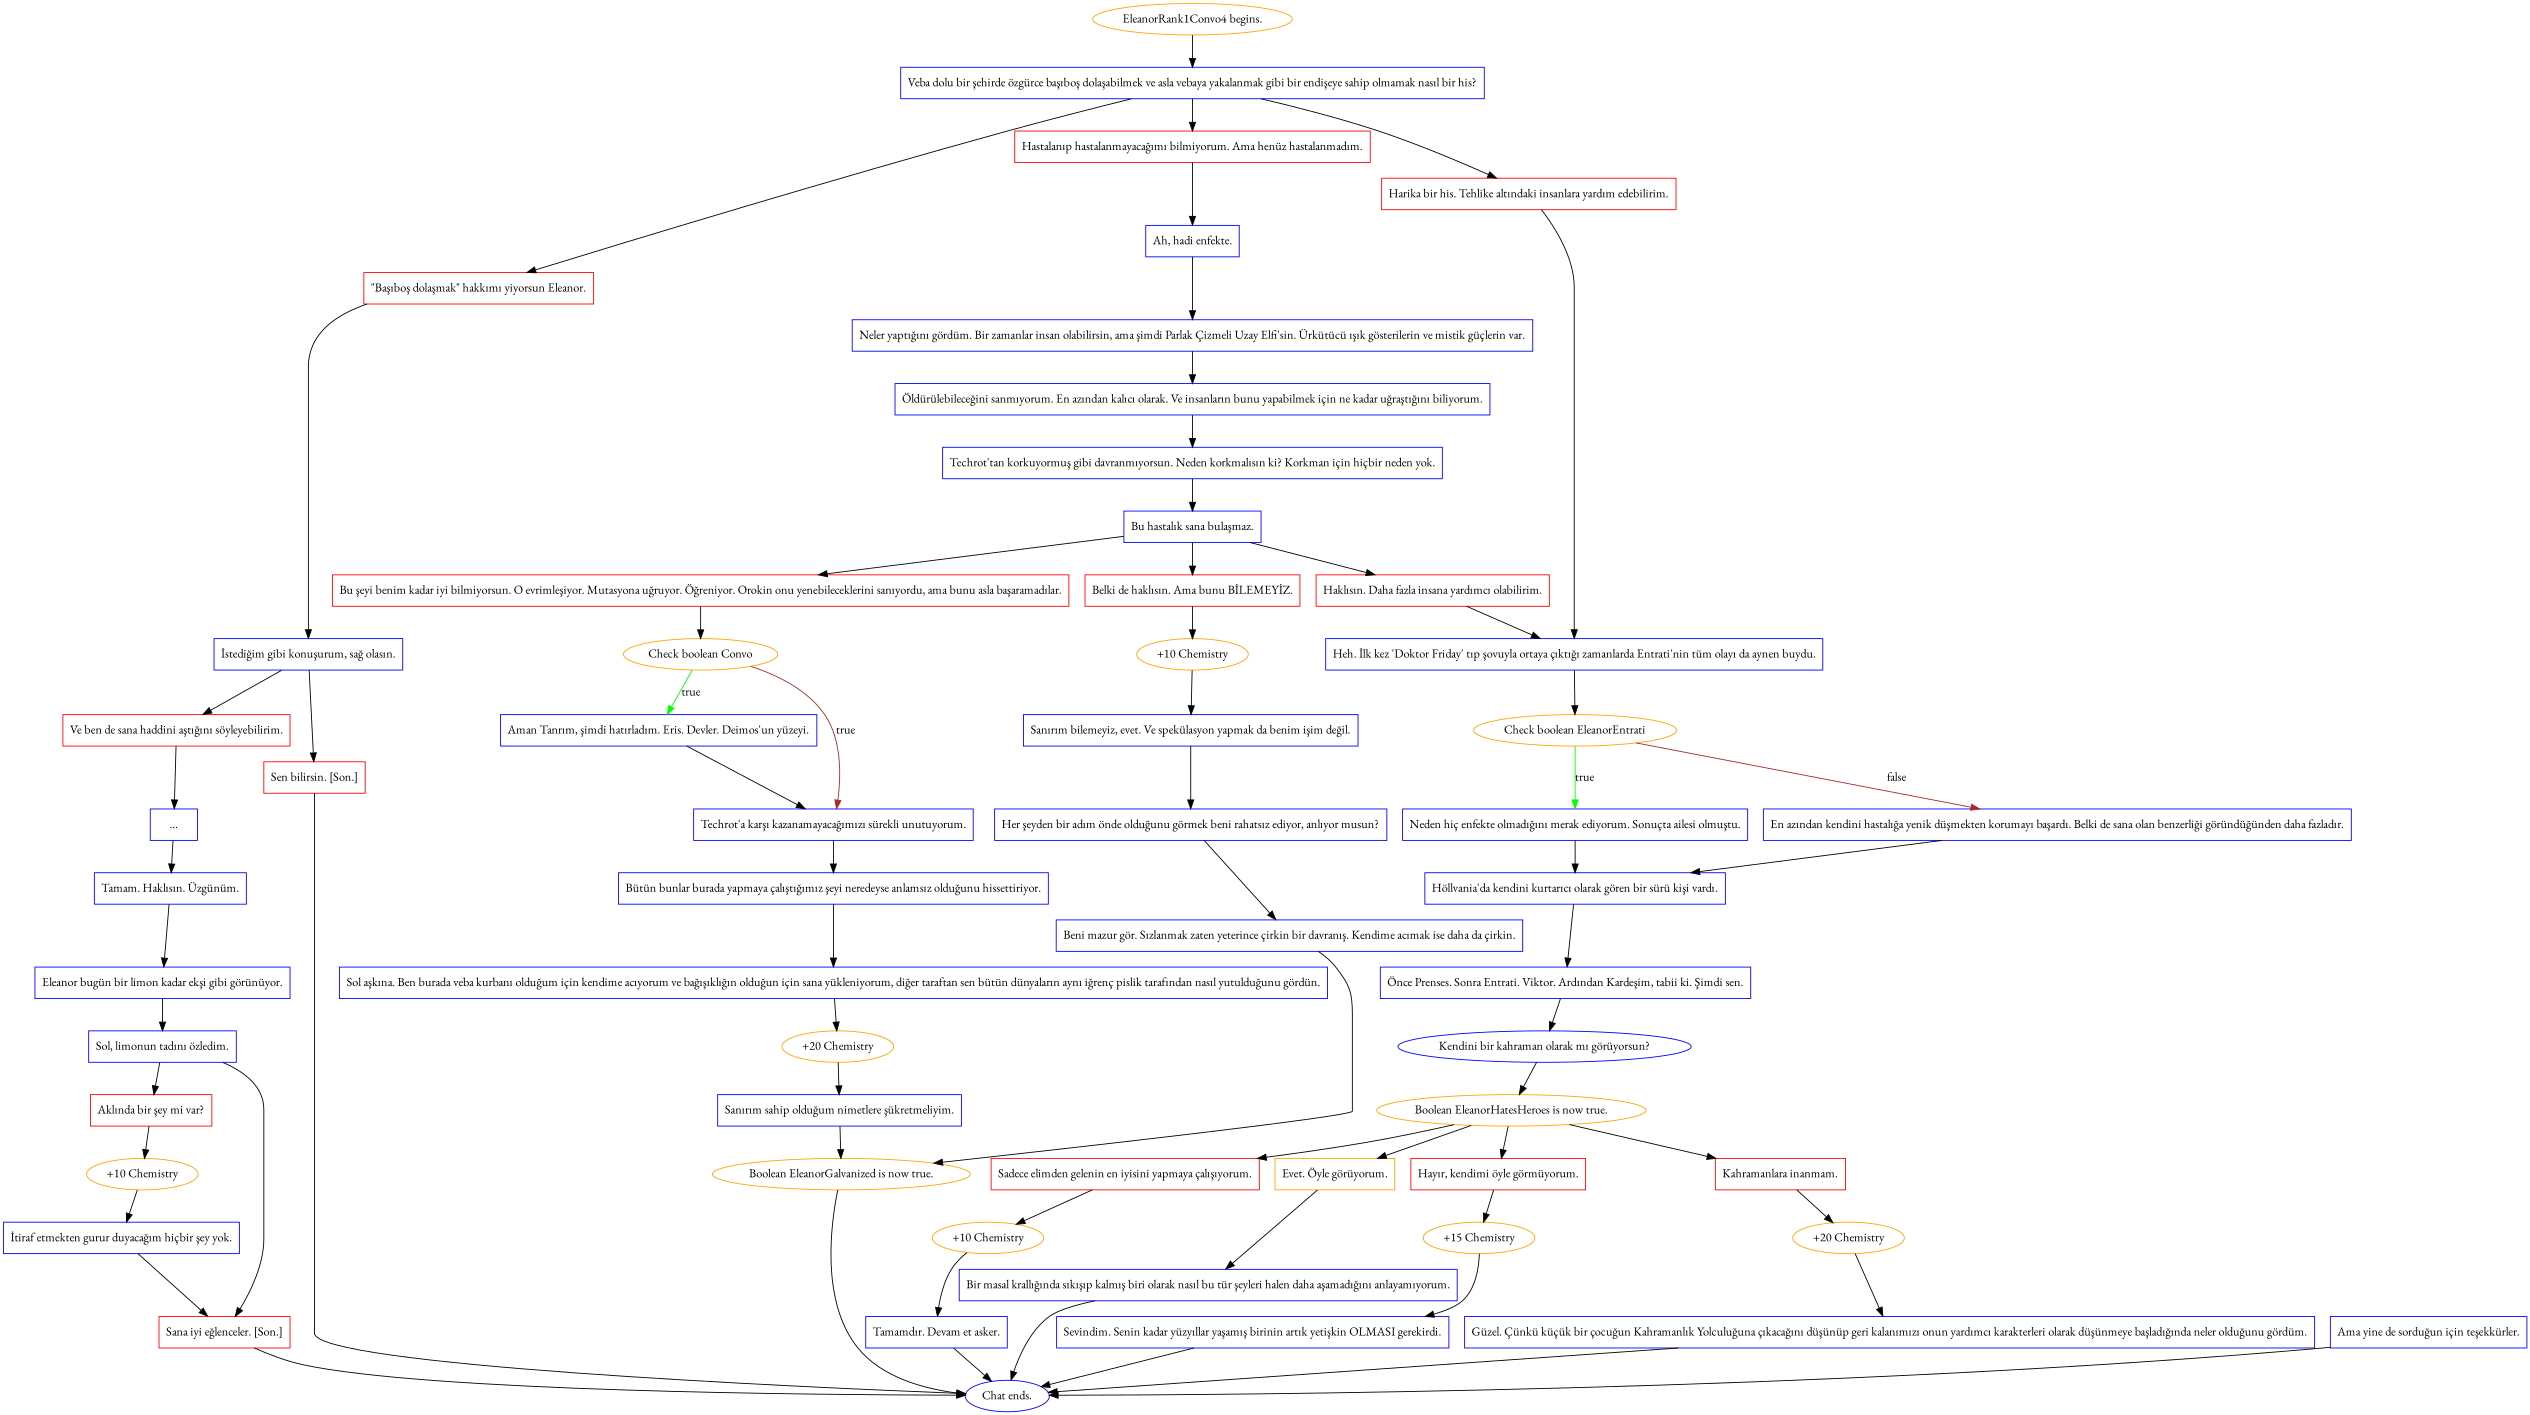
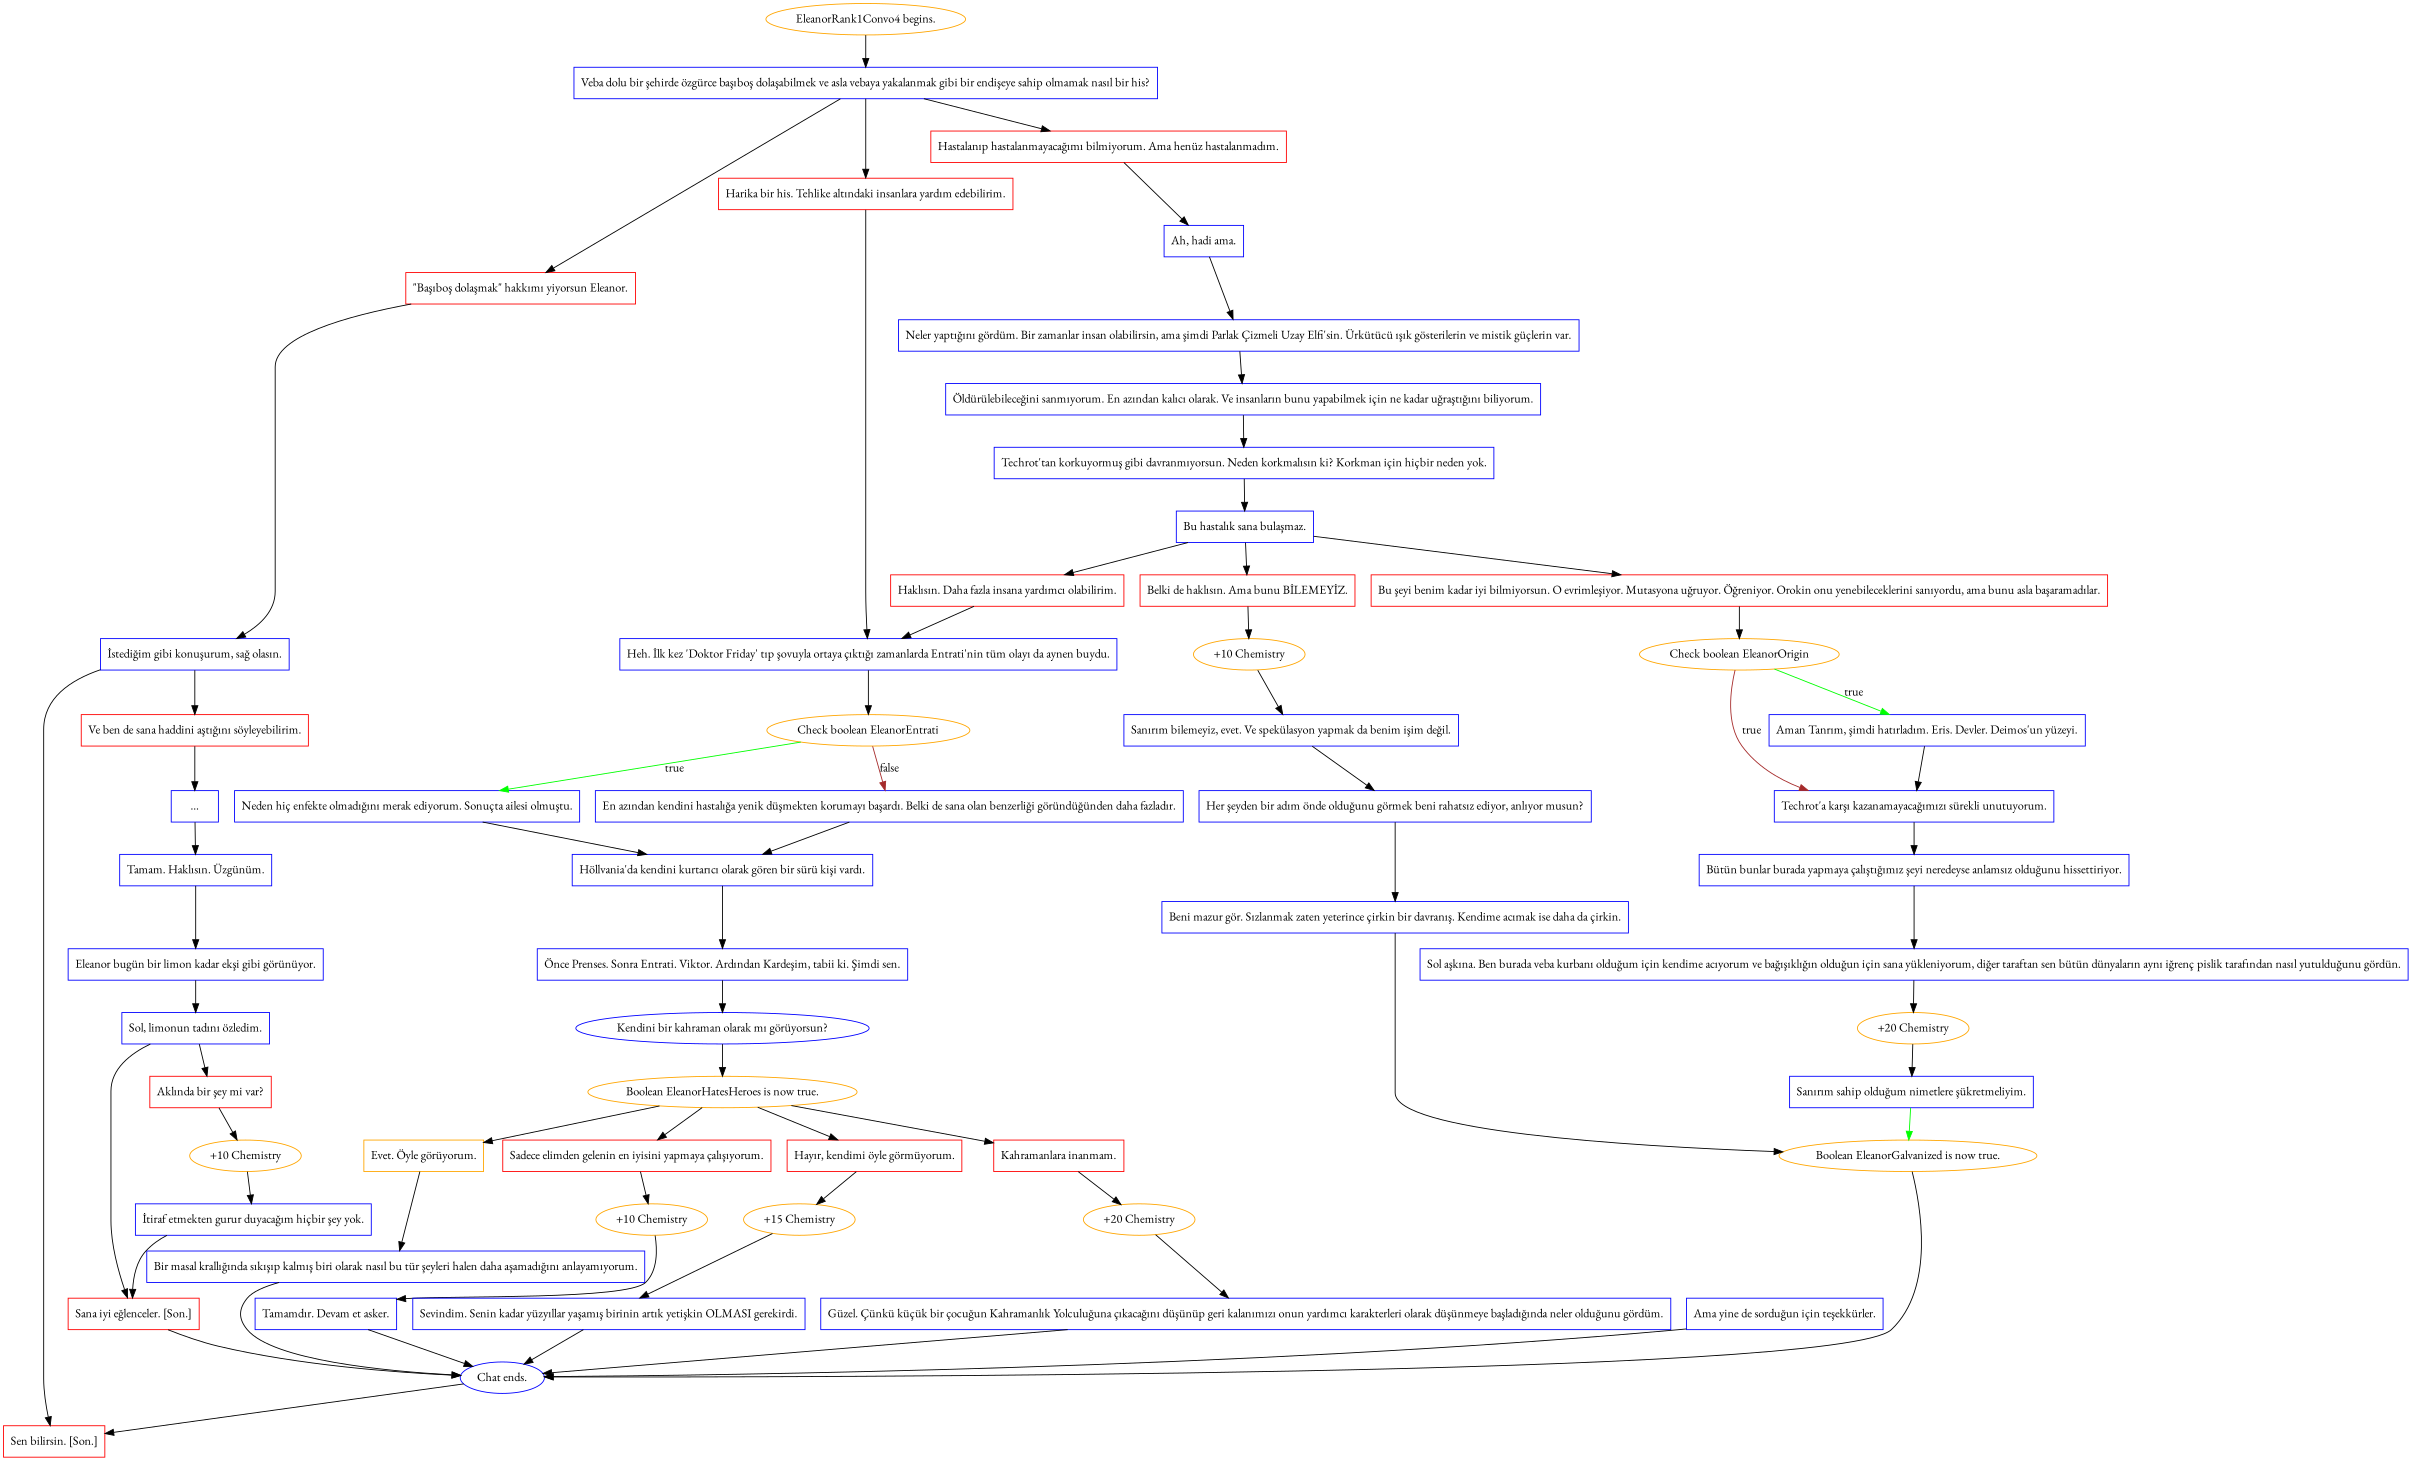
node "Ah, hadi enfekte.": label "Ah, hadi enfekte." -> "Ah, hadi ama."
node "Check boolean Convo": label "Check boolean Convo" -> "Check boolean EleanorOrigin"
edge "Sanırım sahip olduğum nimetlere şükretmeliyim." -> "Boolean EleanorGalvanized is now true.": color black -> green
edge "Sen bilirsin. [Son.]" -> "Chat ends.": reversed
